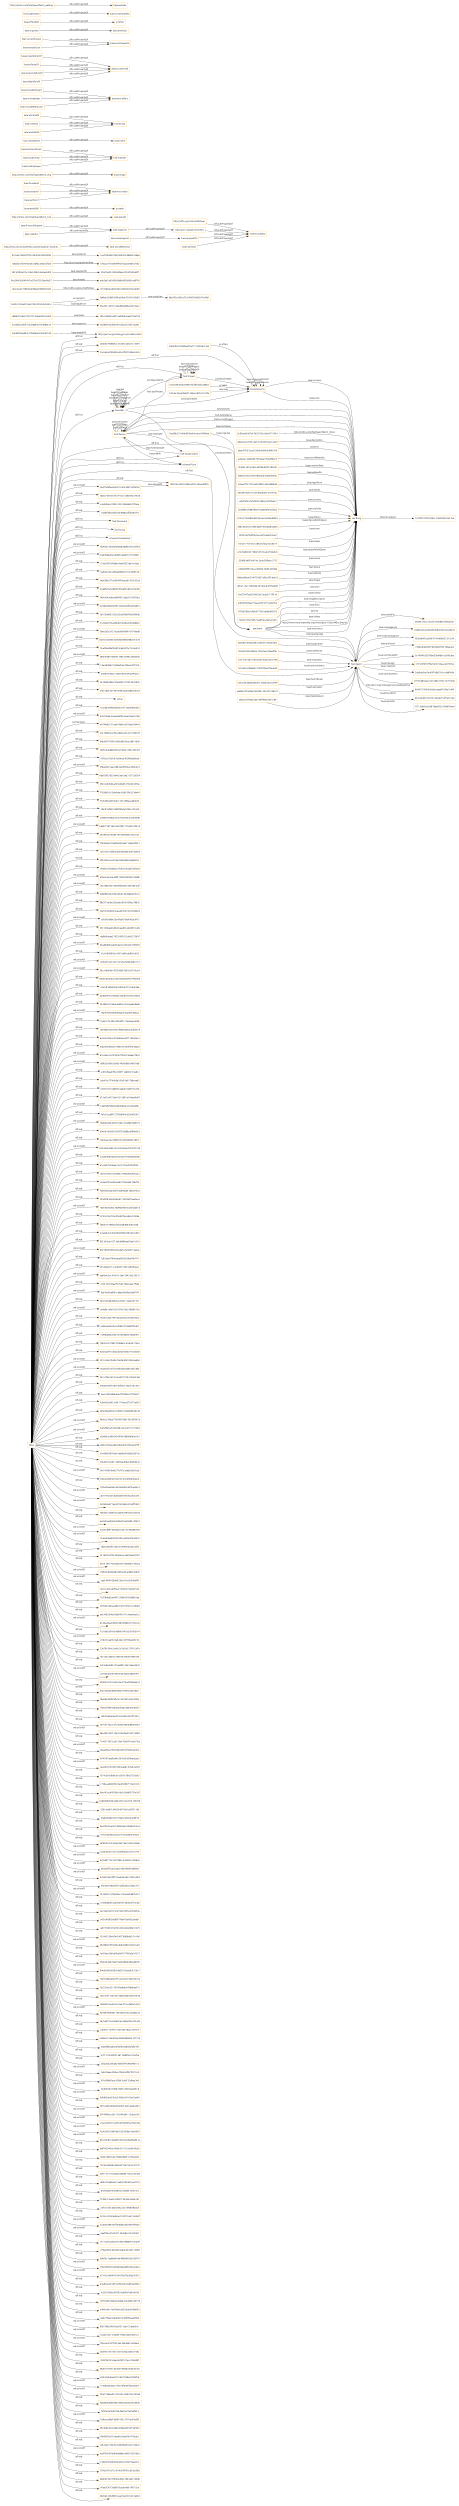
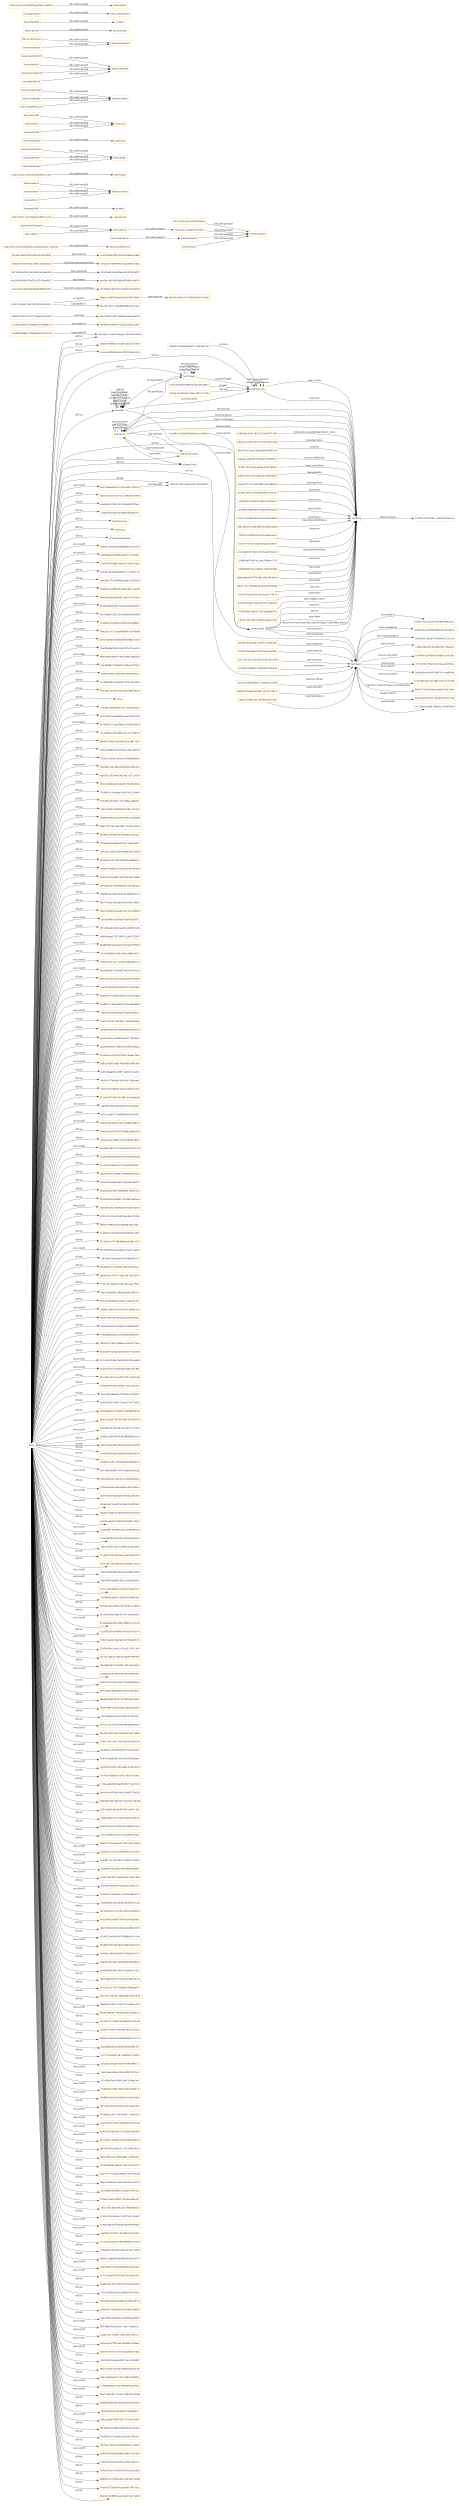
node "eae:Event": label "eae:Event" -> "schema:Event"
